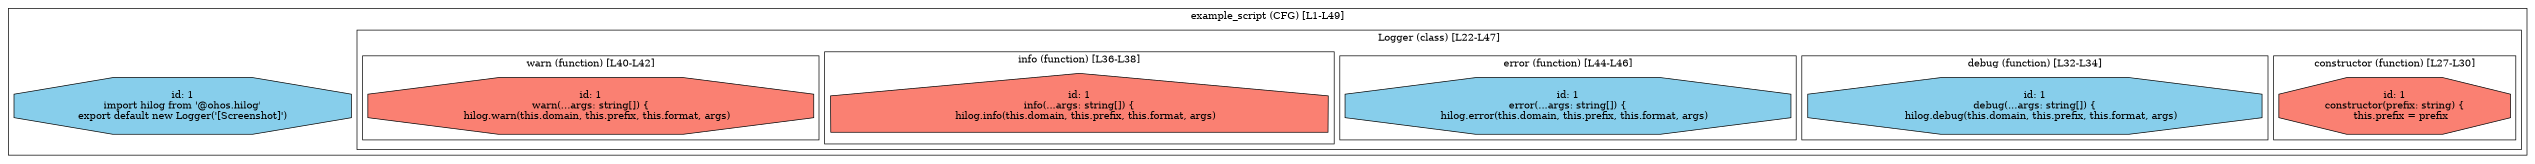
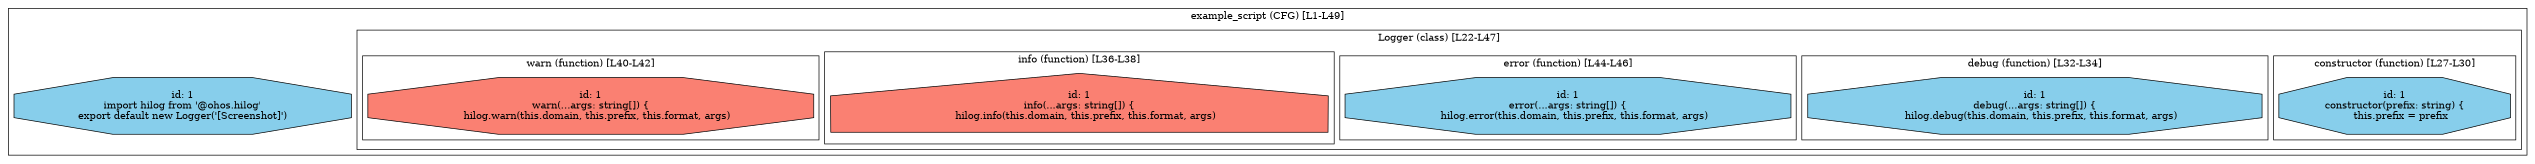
node "id: 1 constructor(prefix: string) { this.prefix = prefix": fillcolor salmon -> skyblue
